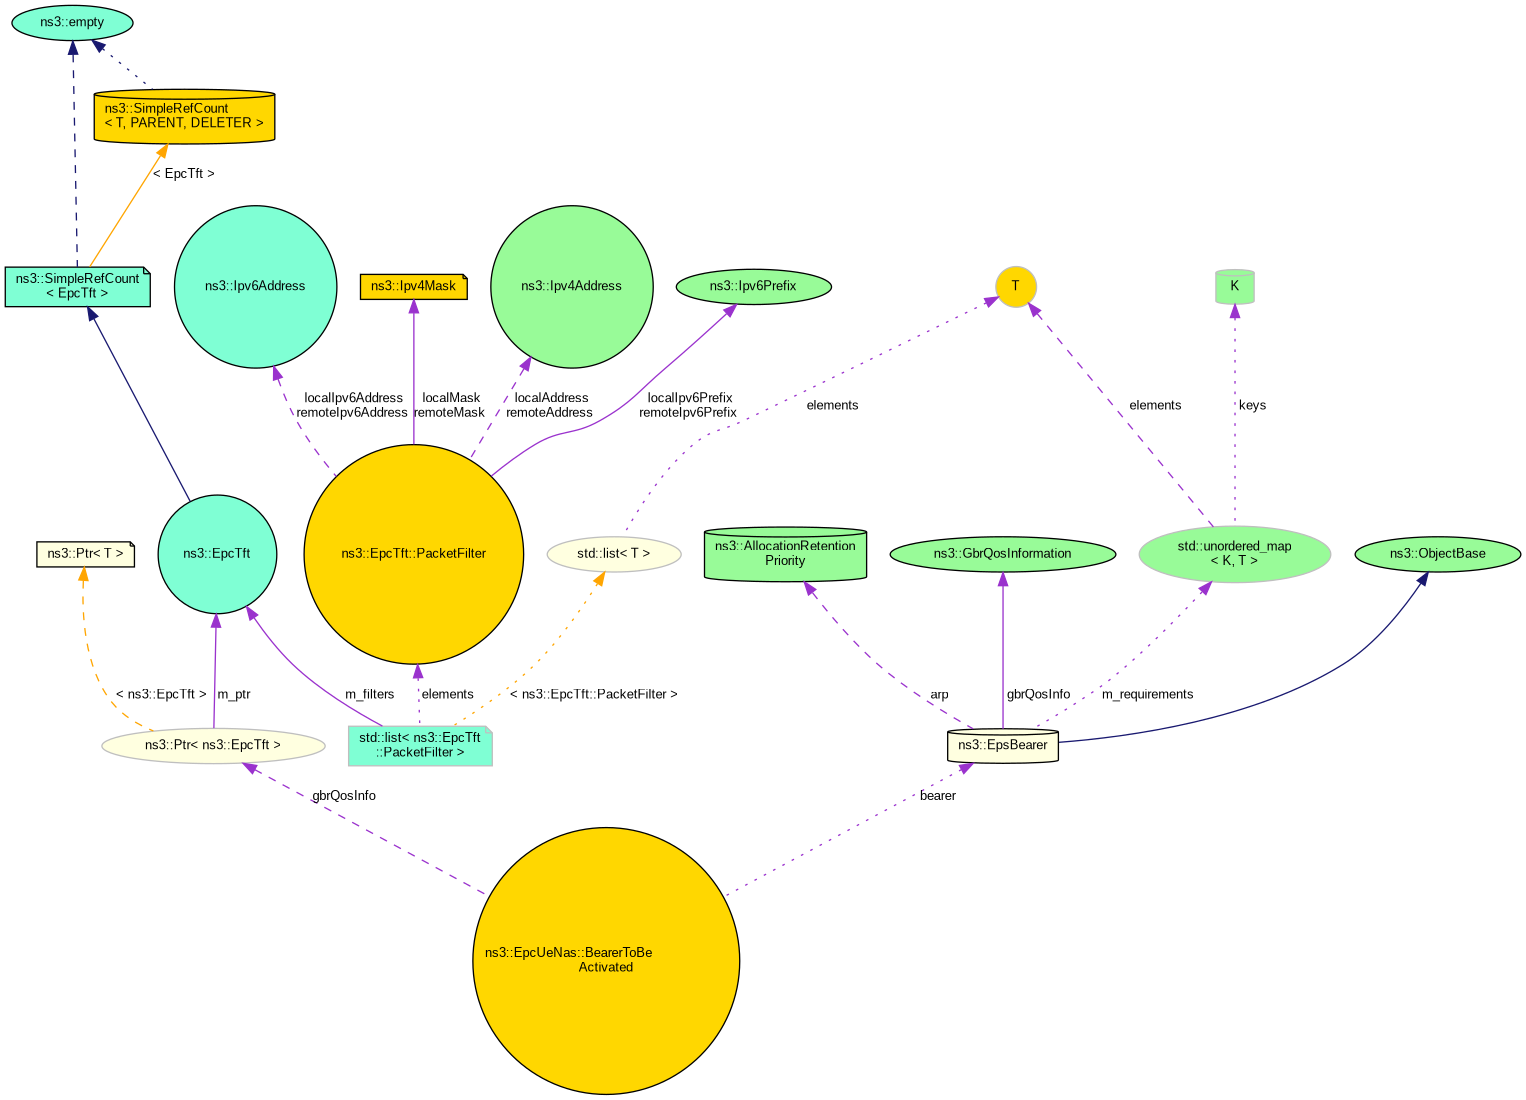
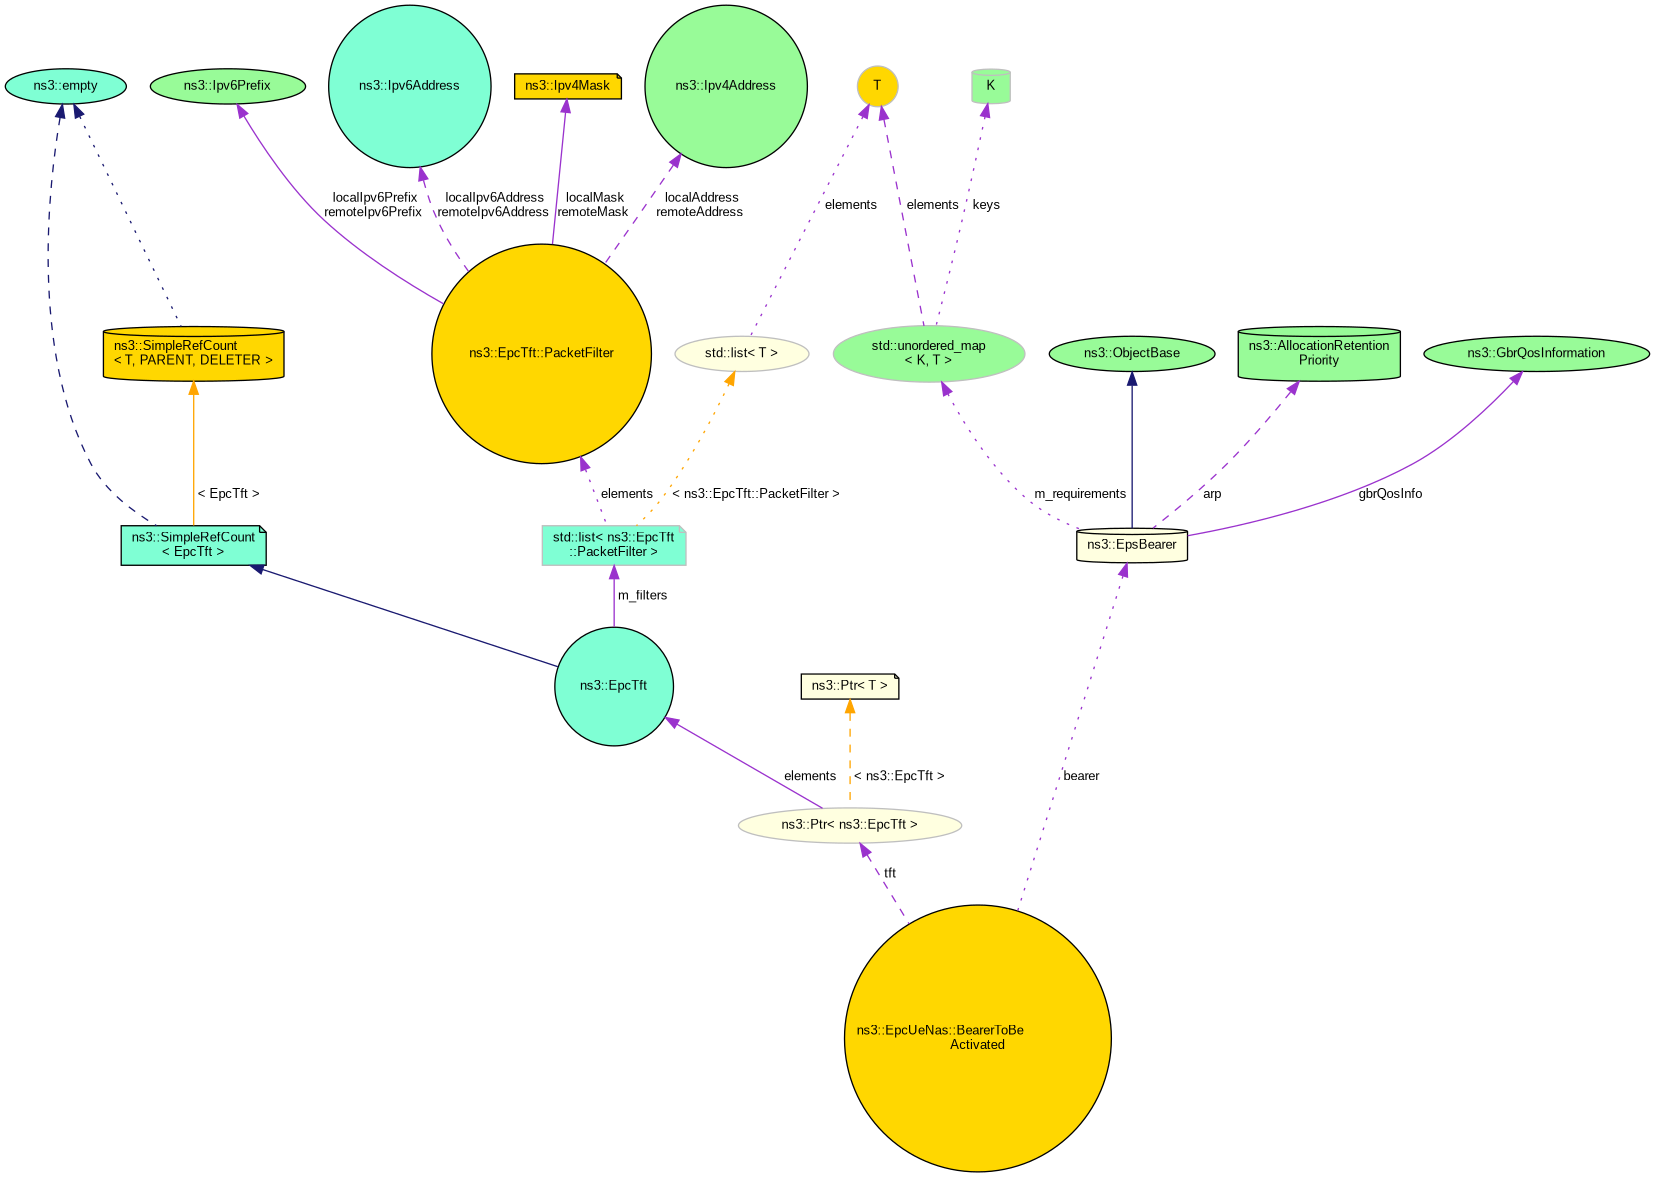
edge "std::list< ns3::EpcTft ::PacketFilter >" -> "ns3::EpcTft": reversed
edge "ns3::Ptr< ns3::EpcTft >" -> "ns3::EpcTft": label " m_ptr" -> " elements"
edge "ns3::EpcUeNas::BearerToBe Activated" -> "ns3::Ptr< ns3::EpcTft >": label " gbrQosInfo" -> " tft"
